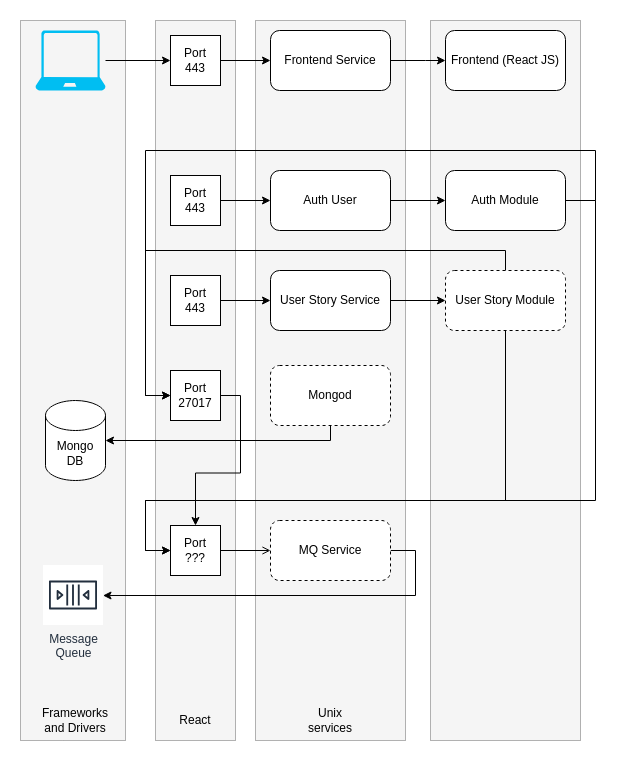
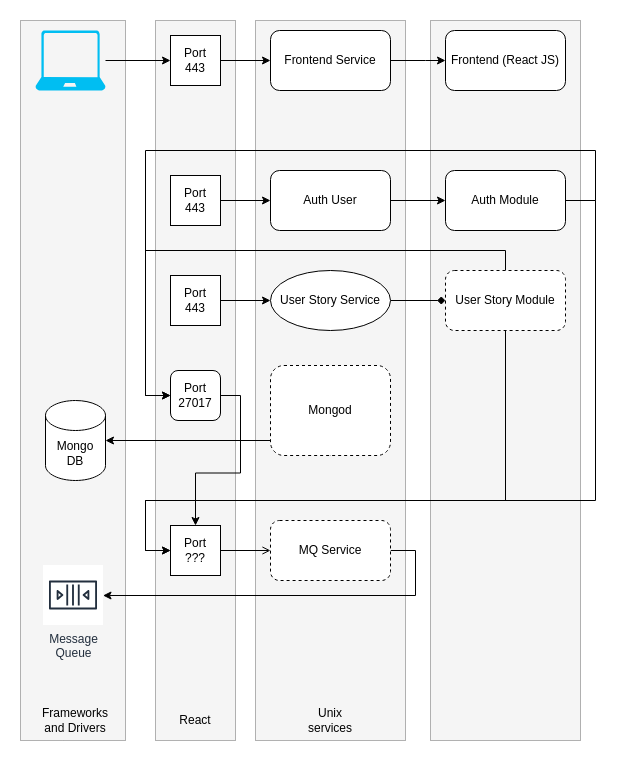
node "User Story Service": shape rounded rectangle -> ellipse
edge "User Story Service" -> "User Story Module": arrowhead classic -> diamond
node "Port 27017": shape rectangle -> rounded rectangle
node "Mongod": size 120x60 -> 120x90
